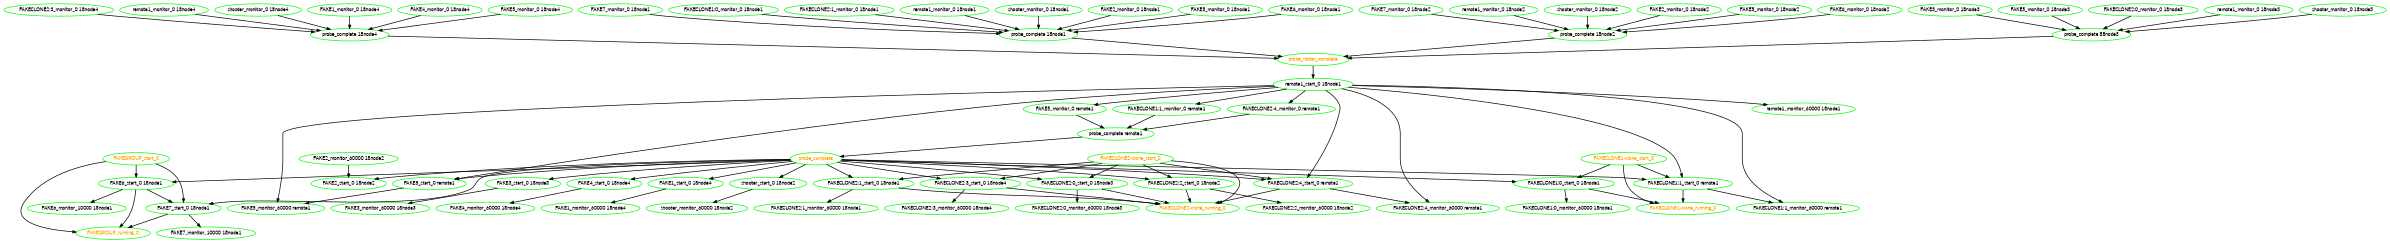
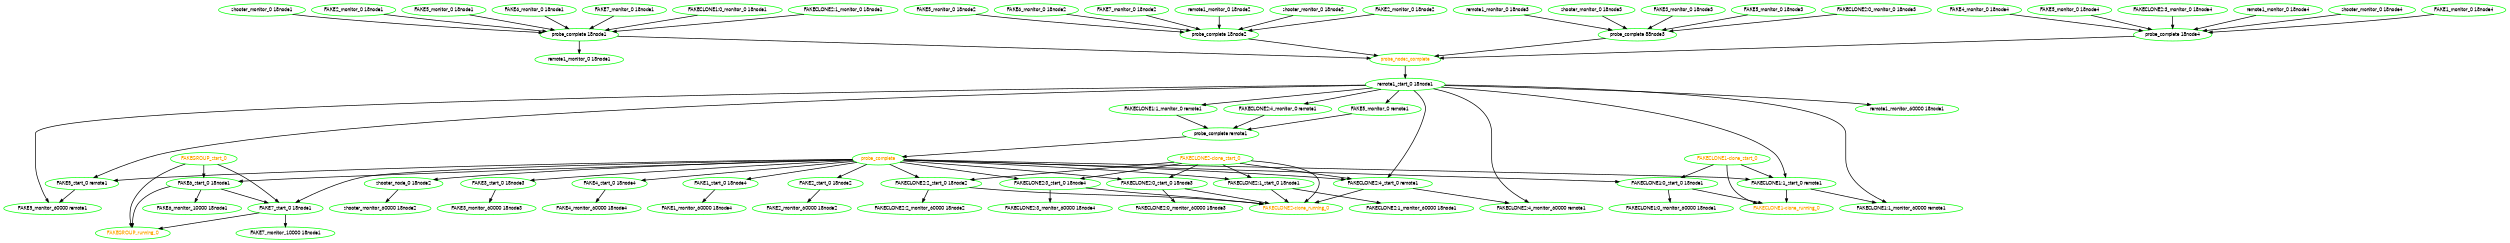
edge "remote1_monitor_0 18node1" -> "probe_complete 18node1": reversed
edge "FAKE2_monitor_60000 18node2" -> "FAKE2_start_0 18node2": reversed
node "shooter_start_0 18node2": label "shooter_start_0 18node2" -> "shooter_node_0 18node2"
